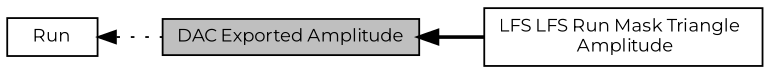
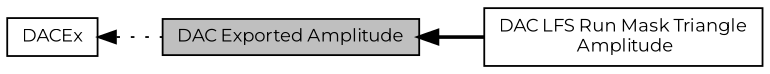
node "Run": label "Run" -> "DACEx"
node "LFS LFS Run Mask Triangle Amplitude": label "LFS LFS Run Mask Triangle Amplitude" -> "DAC LFS Run Mask Triangle Amplitude"
